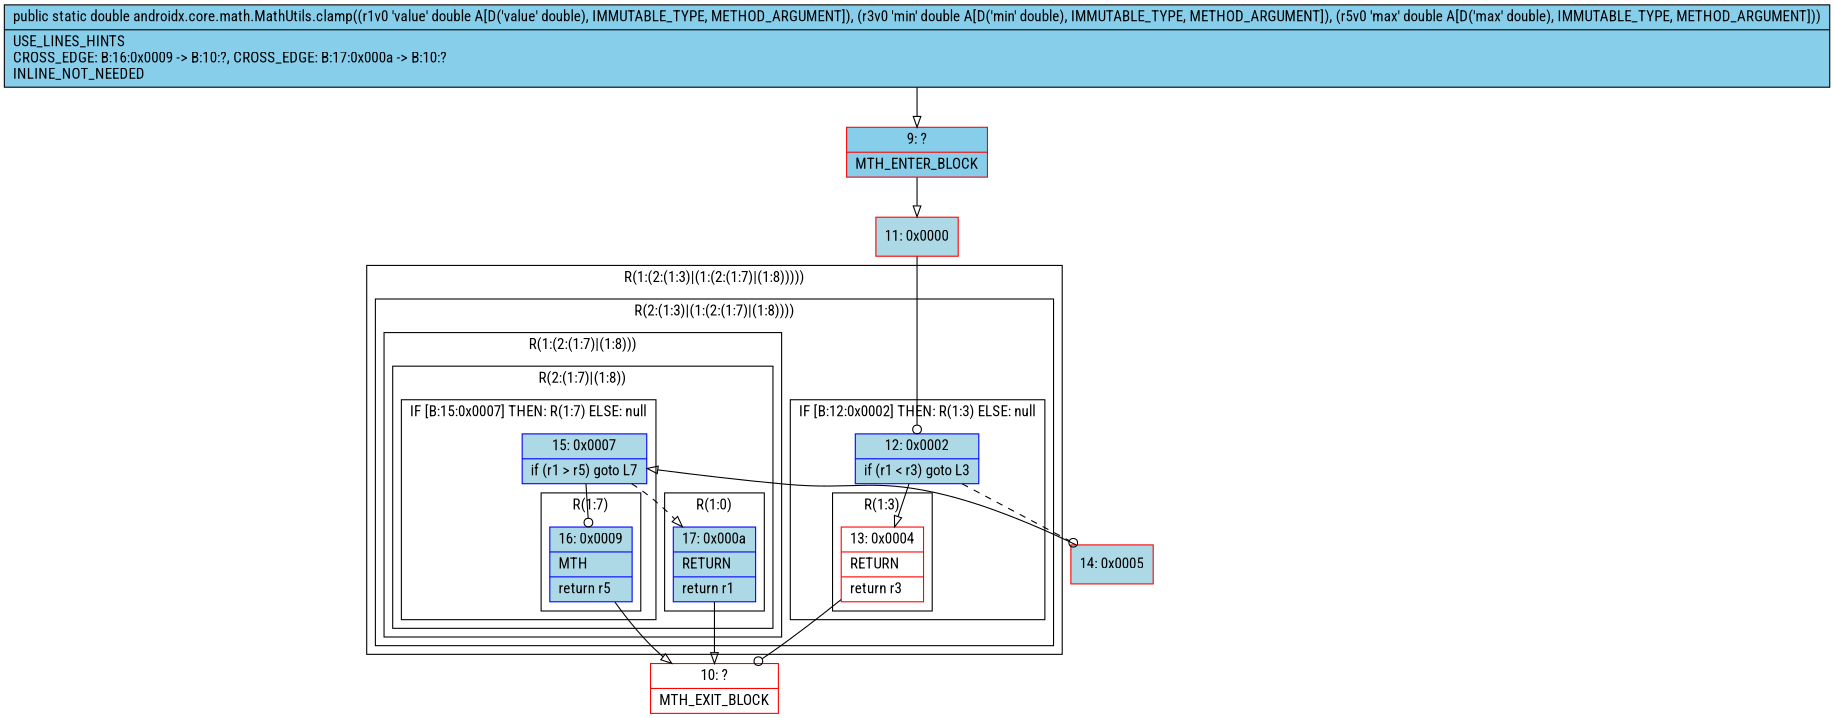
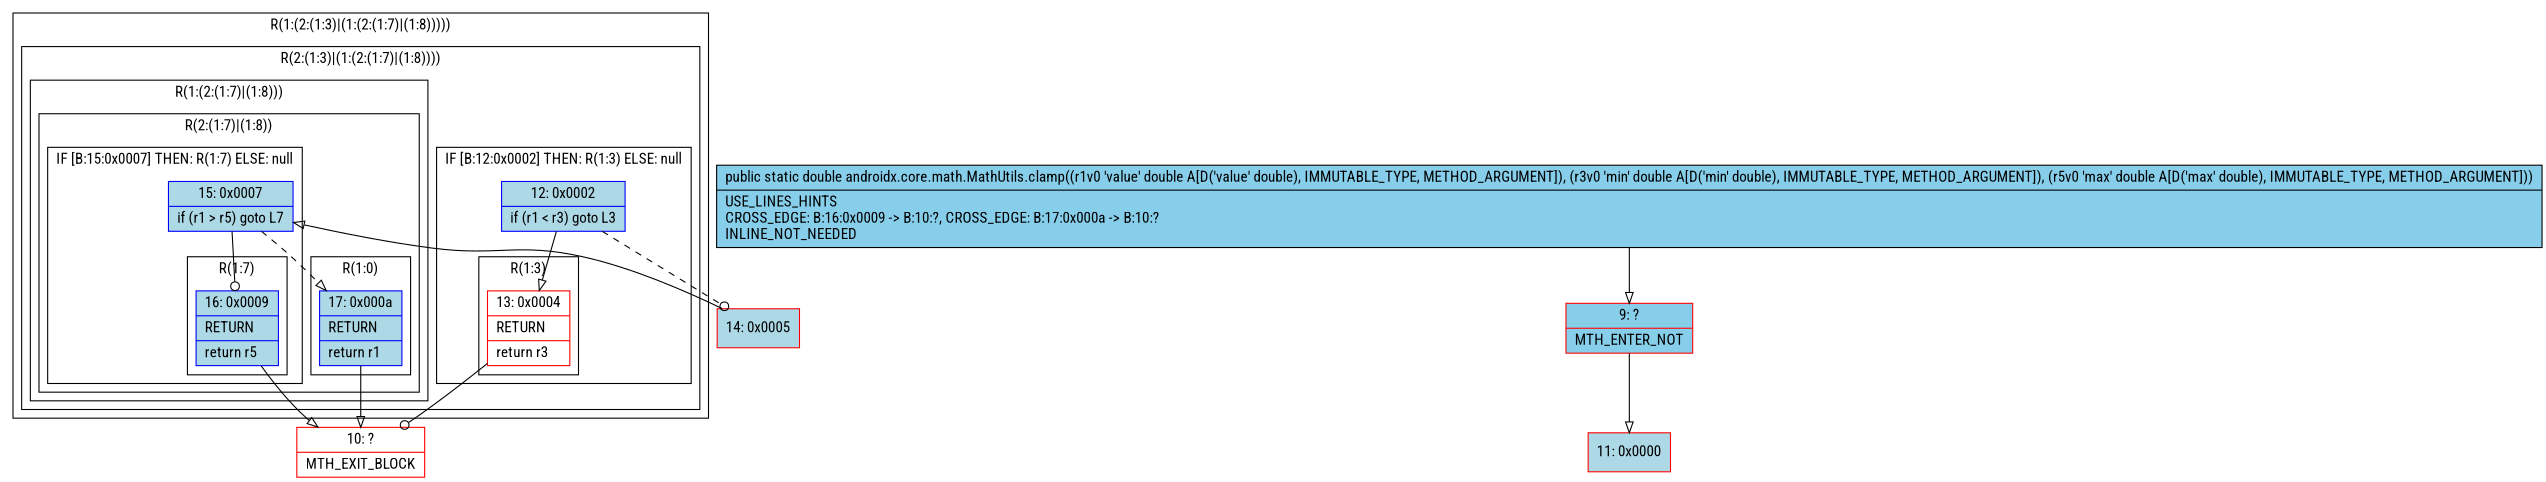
node "9: ?": text "MTH_ENTER_BLOCK" -> "MTH_ENTER_NOT"
edge "11: 0x0000" -> "12: 0x0002": removed
node "16: 0x0009": text "MTH" -> "RETURN"
